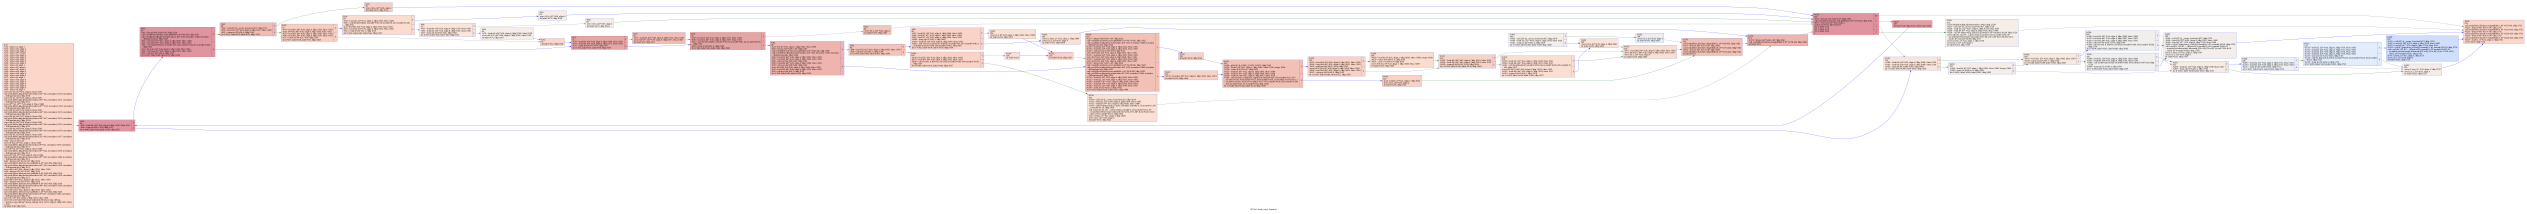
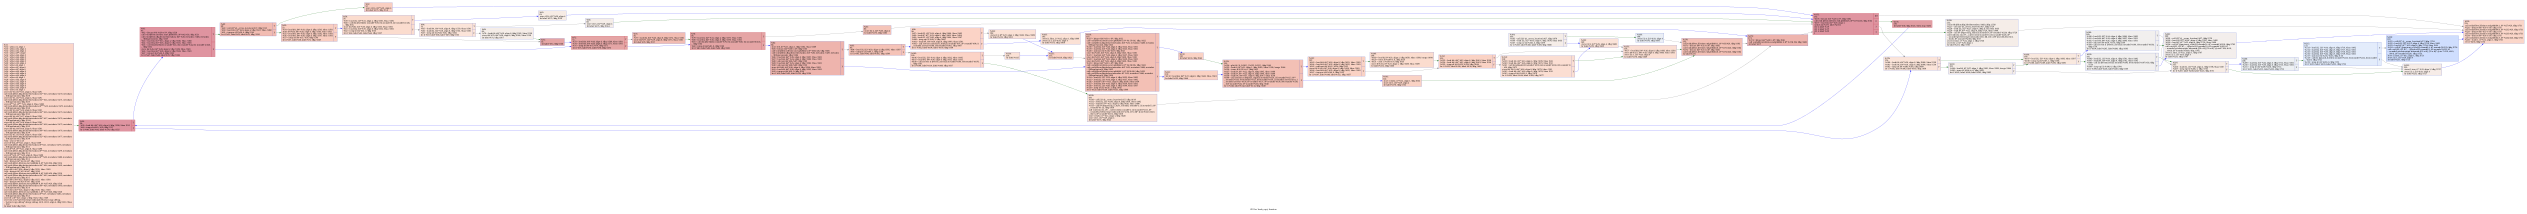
node "%71:": fillcolor #f6a38570 -> #c5333470
